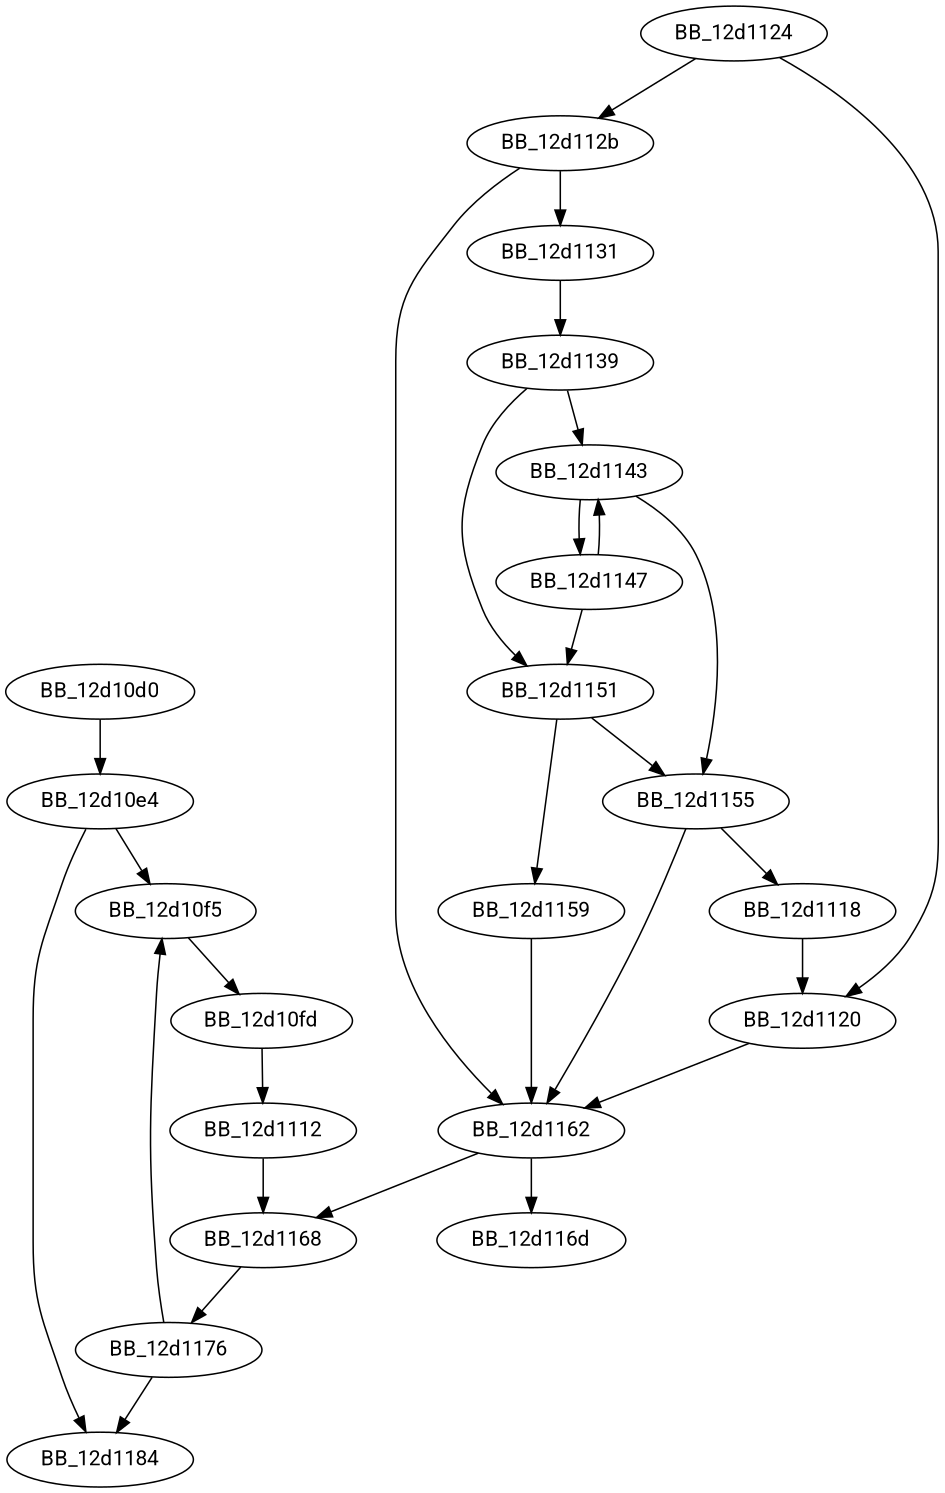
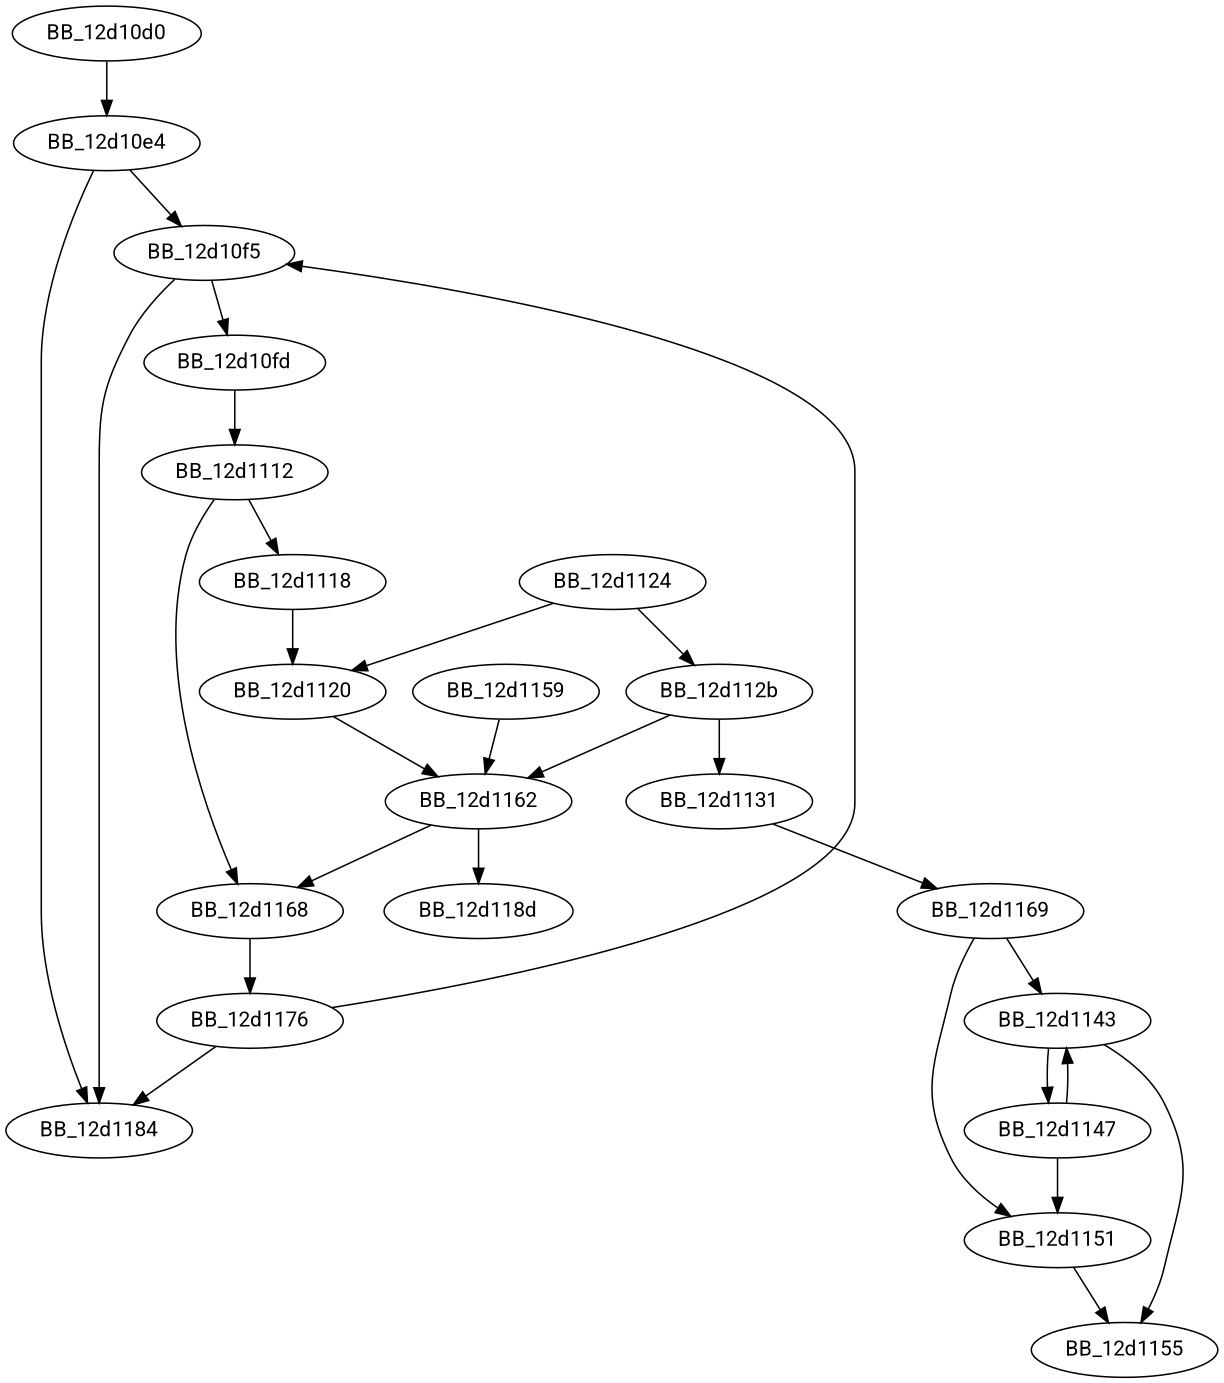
node "BB_12d1139": label "BB_12d1139" -> "BB_12d1169"
edge "BB_12d10f5" -> "BB_12d1184": added
edge "BB_12d1151" -> "BB_12d1159": removed
edge "BB_12d1155" -> "BB_12d1118": now "BB_12d1112" -> "BB_12d1118"
edge "BB_12d1155" -> "BB_12d1162": removed
node "BB_12d116d": label "BB_12d116d" -> "BB_12d118d"
